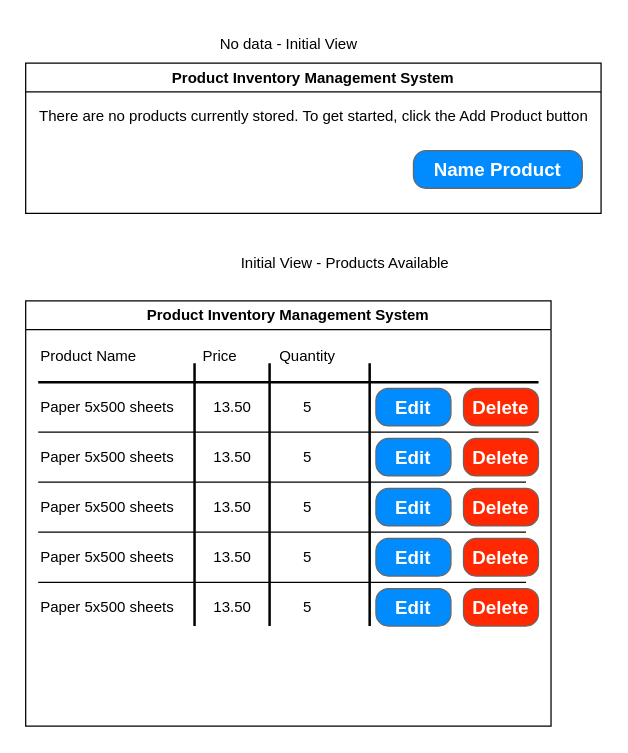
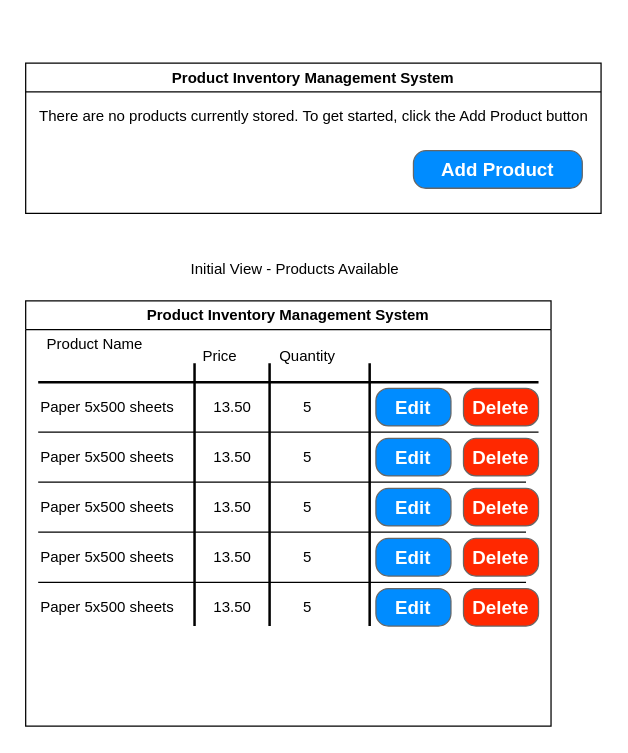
node "No data - Initial View": removed
node "Name Product": label "Name Product" -> "Add Product"
node "Initial View - Products Available": moved (344, 263) -> (294, 269)
node "Product Name": moved (88, 357) -> (94, 344)
